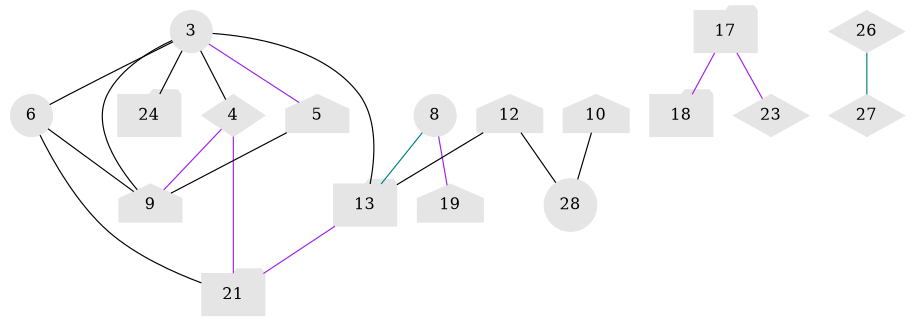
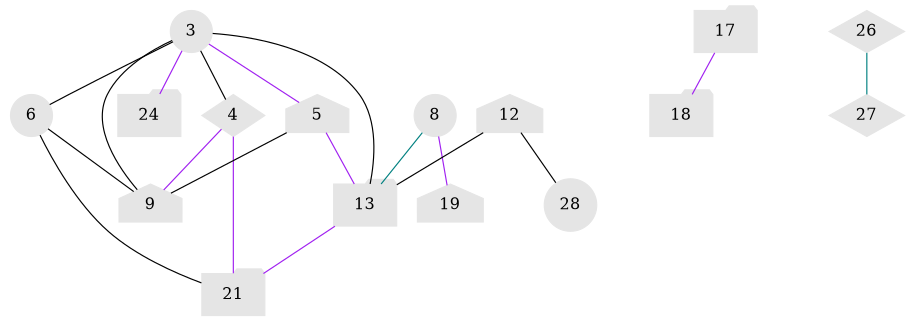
edge "3" -- "24": color black -> purple
node "10": removed
node "23": removed
edge "5" -- "13": added
